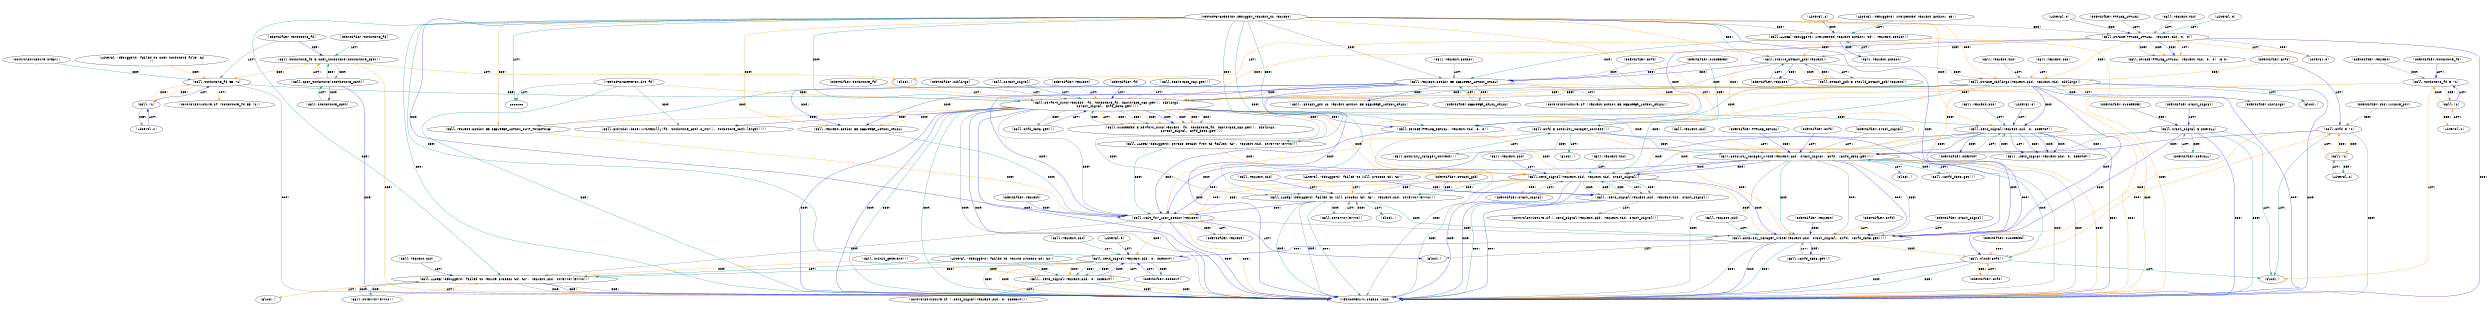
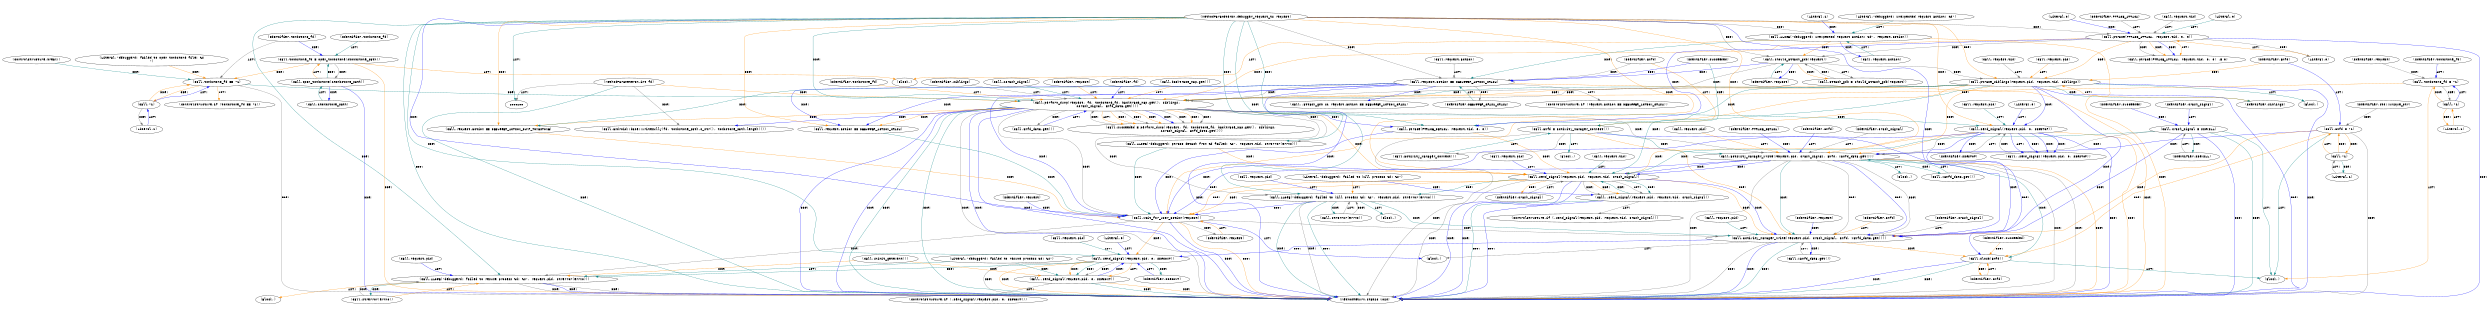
node "(Identifier,attach_gdb)": removed
